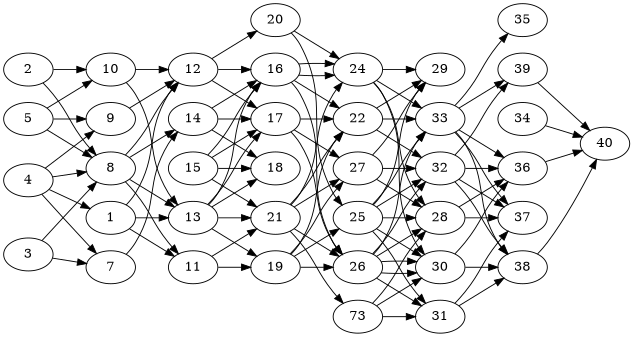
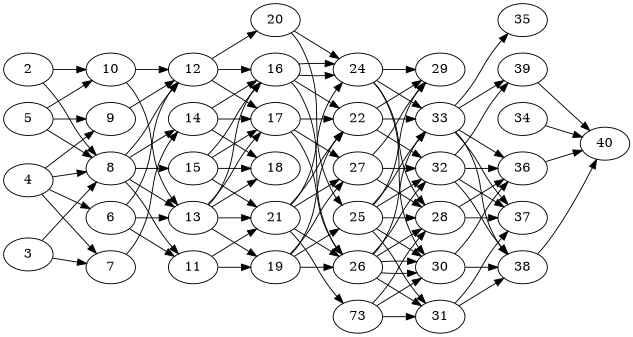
edge "8" -> "15": added
node "1": label "1" -> "6"
